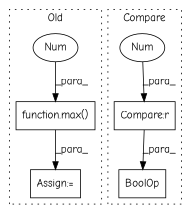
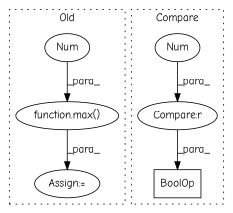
node "function.max()": shape box -> ellipse
node "Compare:r": shape box -> ellipse
node "Assign:=": shape box -> ellipse
